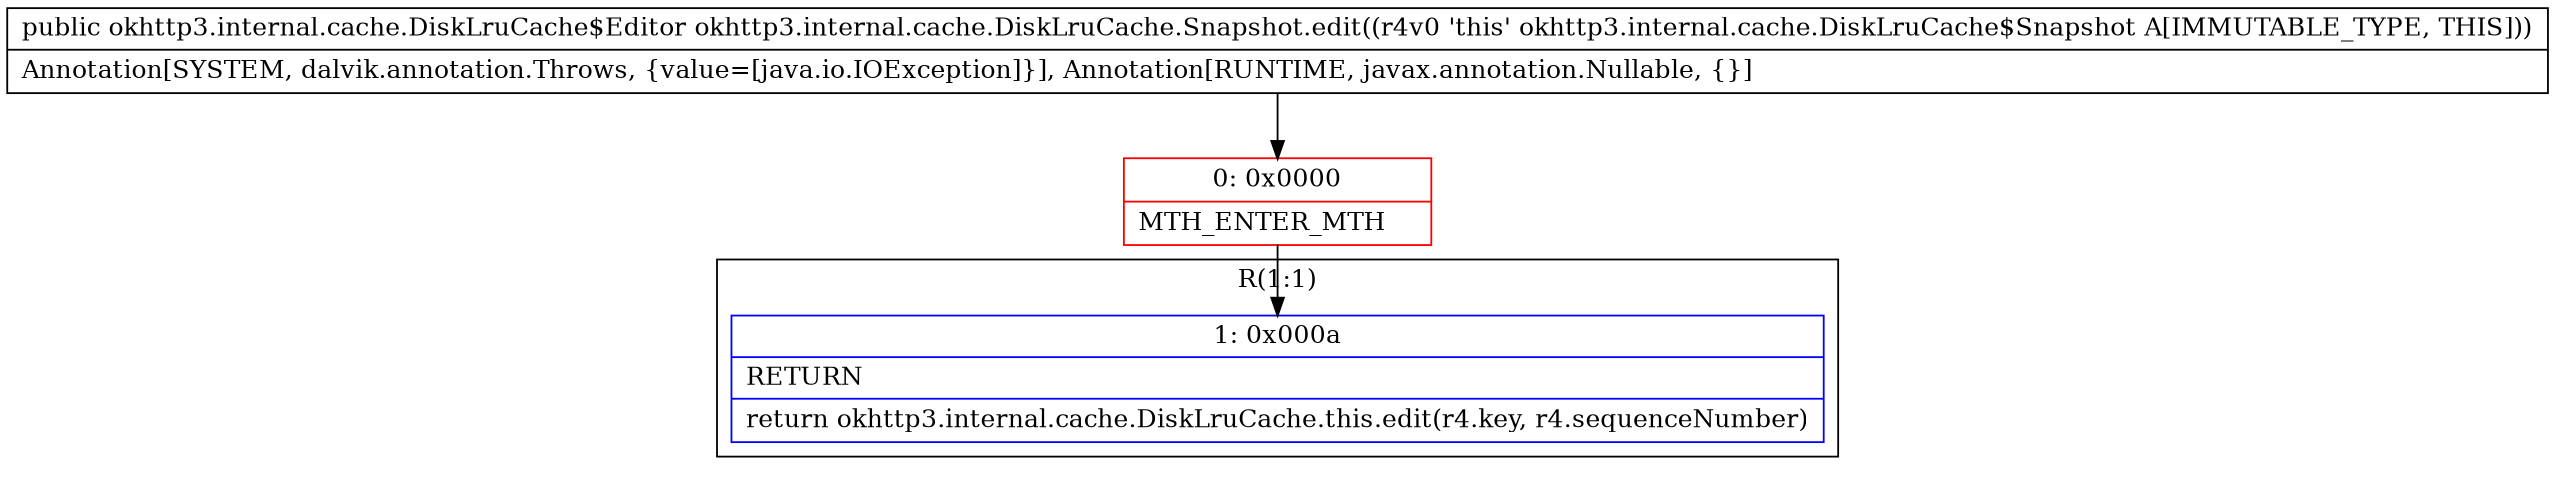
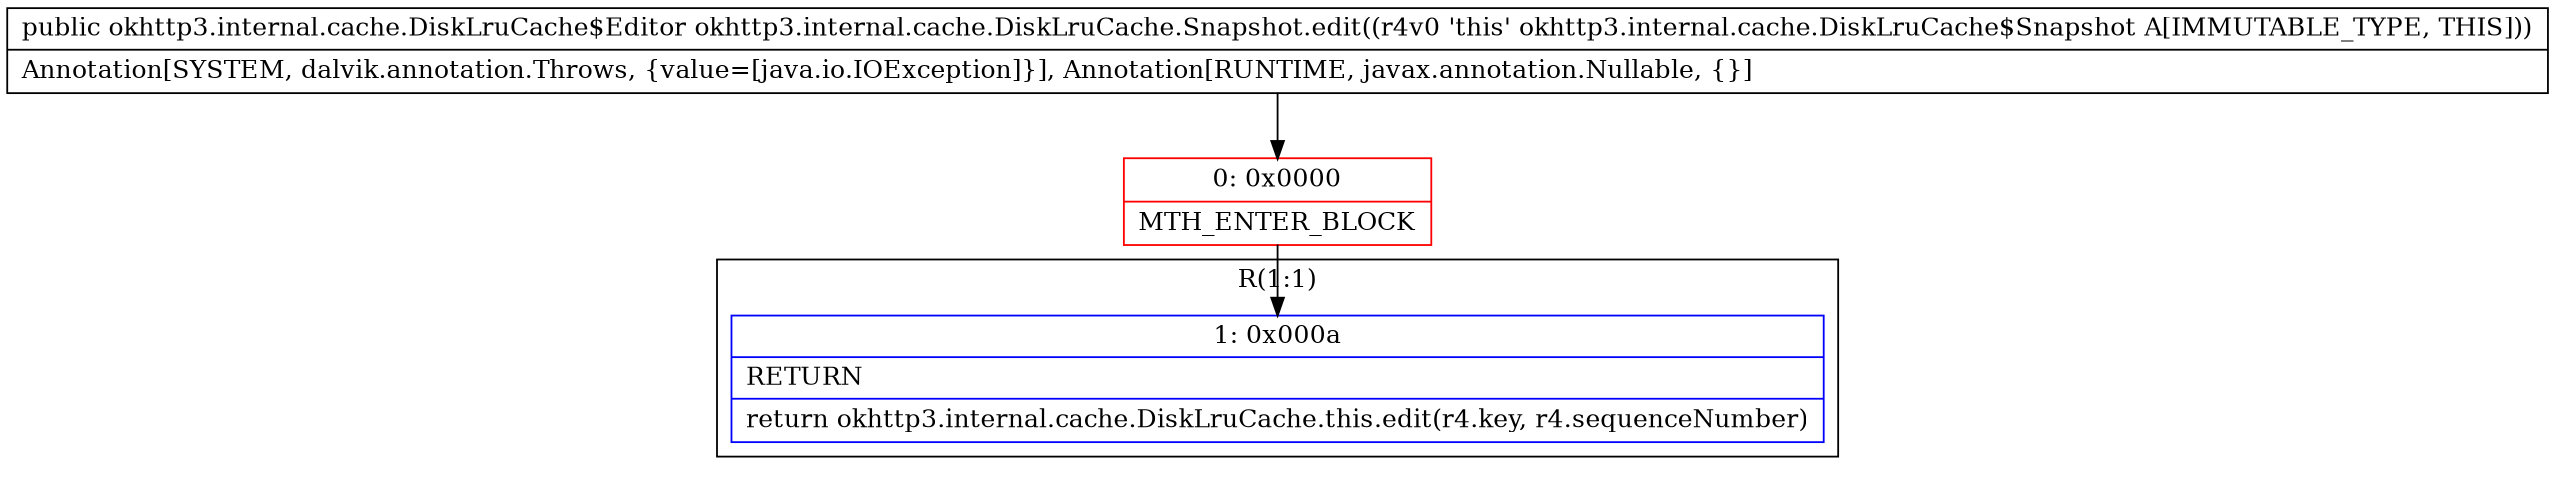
node "0: 0x0000": text "MTH_ENTER_MTH" -> "MTH_ENTER_BLOCK"
